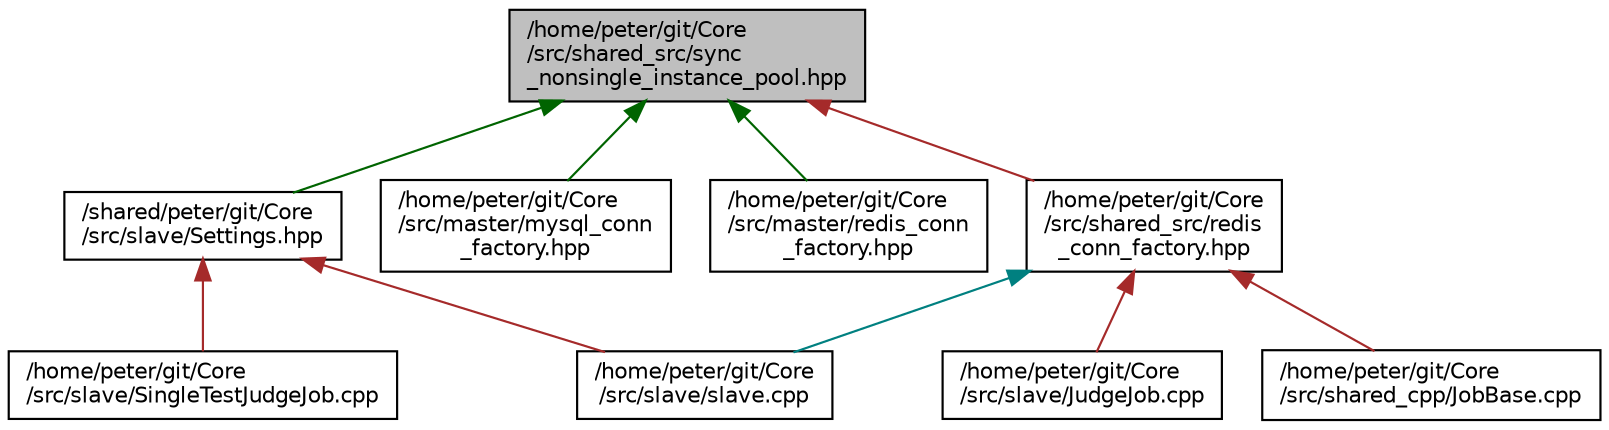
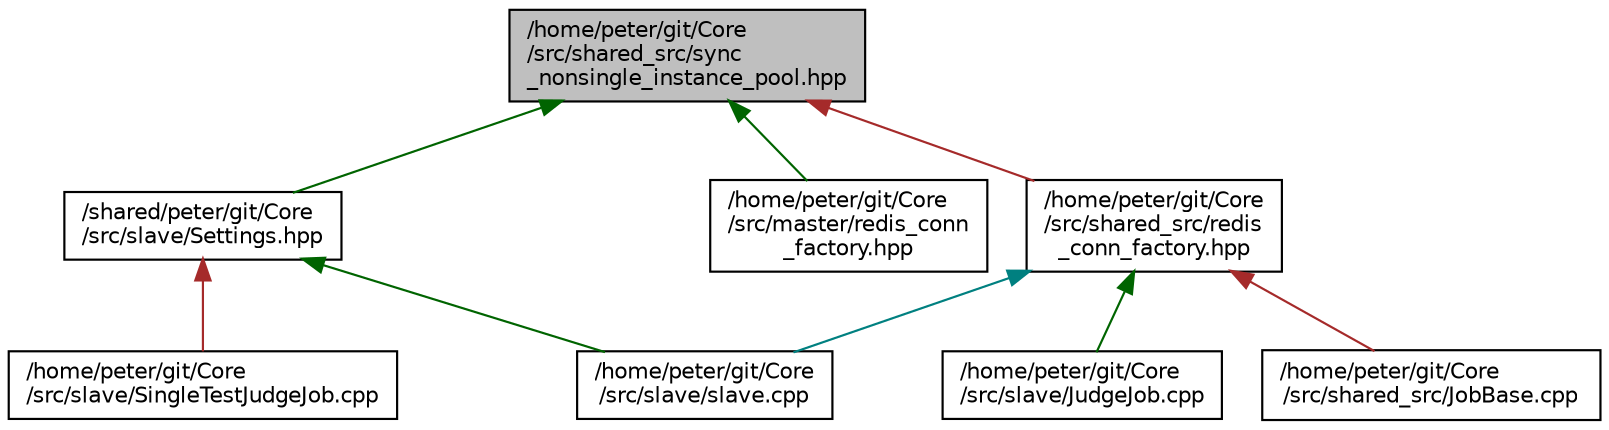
node "/home/peter/git/Core /src/master/mysql_conn _factory.hpp": removed
edge "/home/peter/git/Core /src/slave/slave.cpp" -> "/shared/peter/git/Core /src/slave/Settings.hpp": color brown -> darkgreen
edge "/home/peter/git/Core /src/slave/JudgeJob.cpp" -> "/home/peter/git/Core /src/shared_src/redis _conn_factory.hpp": color brown -> darkgreen
node "/home/peter/git/Core /src/shared_cpp/JobBase.cpp": label "/home/peter/git/Core /src/shared_cpp/JobBase.cpp" -> "/home/peter/git/Core /src/shared_src/JobBase.cpp"
